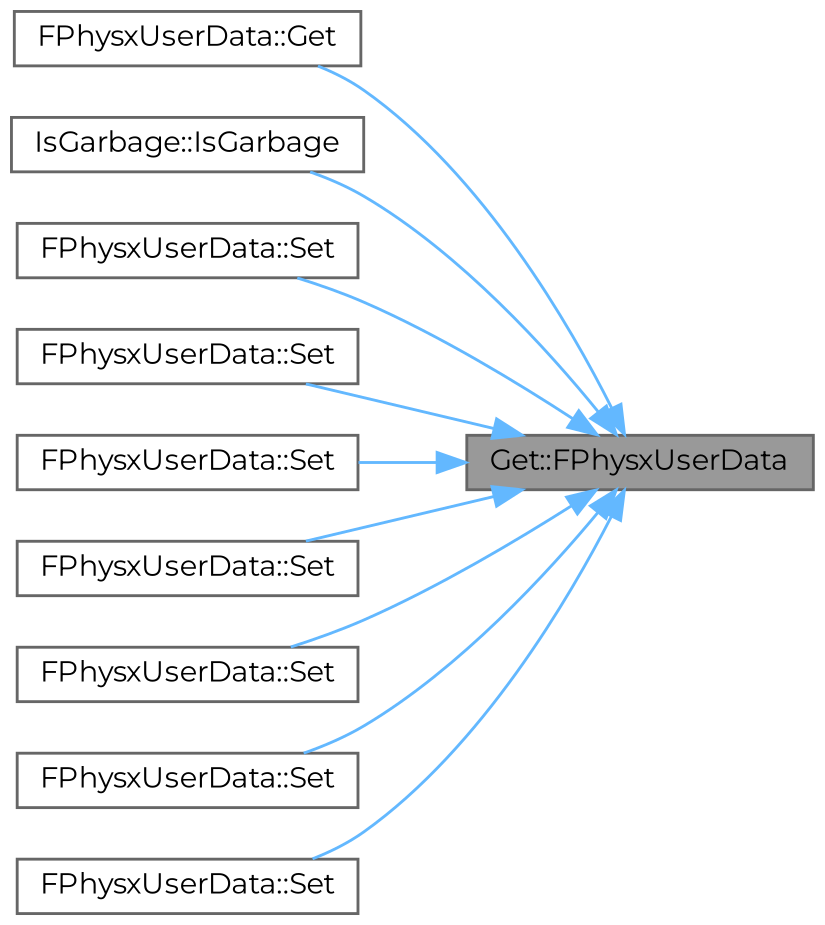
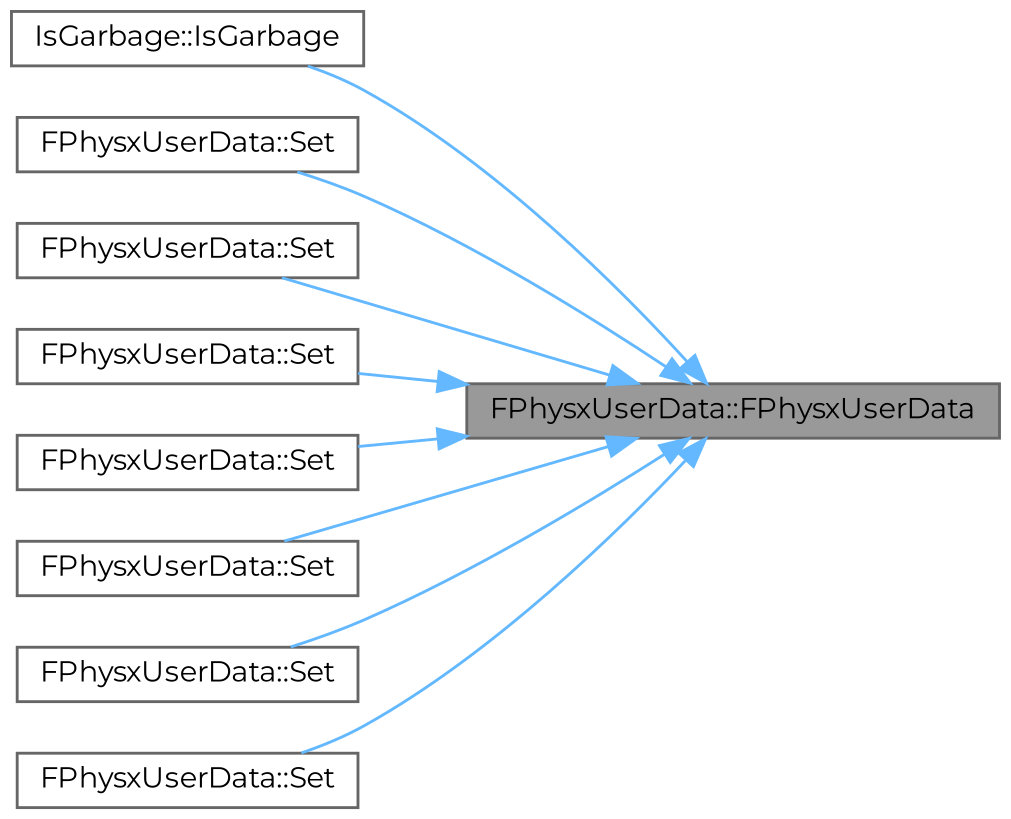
node "FPhysxUserData::Get": removed
node "Get::FPhysxUserData": label "Get::FPhysxUserData" -> "FPhysxUserData::FPhysxUserData"
